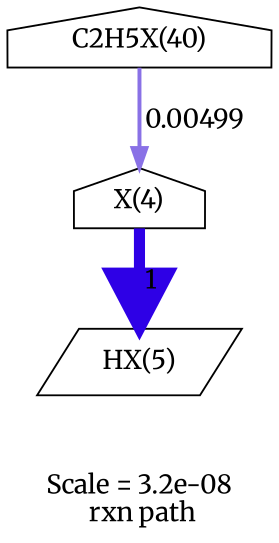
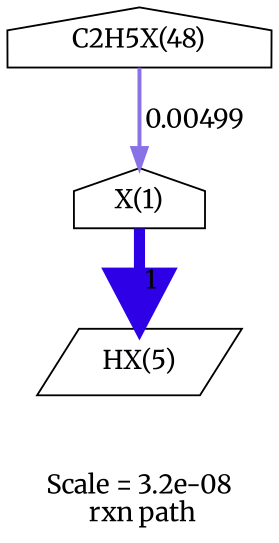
node "C2H5X(40)": label "C2H5X(40)" -> "C2H5X(48)"
node "X(4)": label "X(4)" -> "X(1)"
